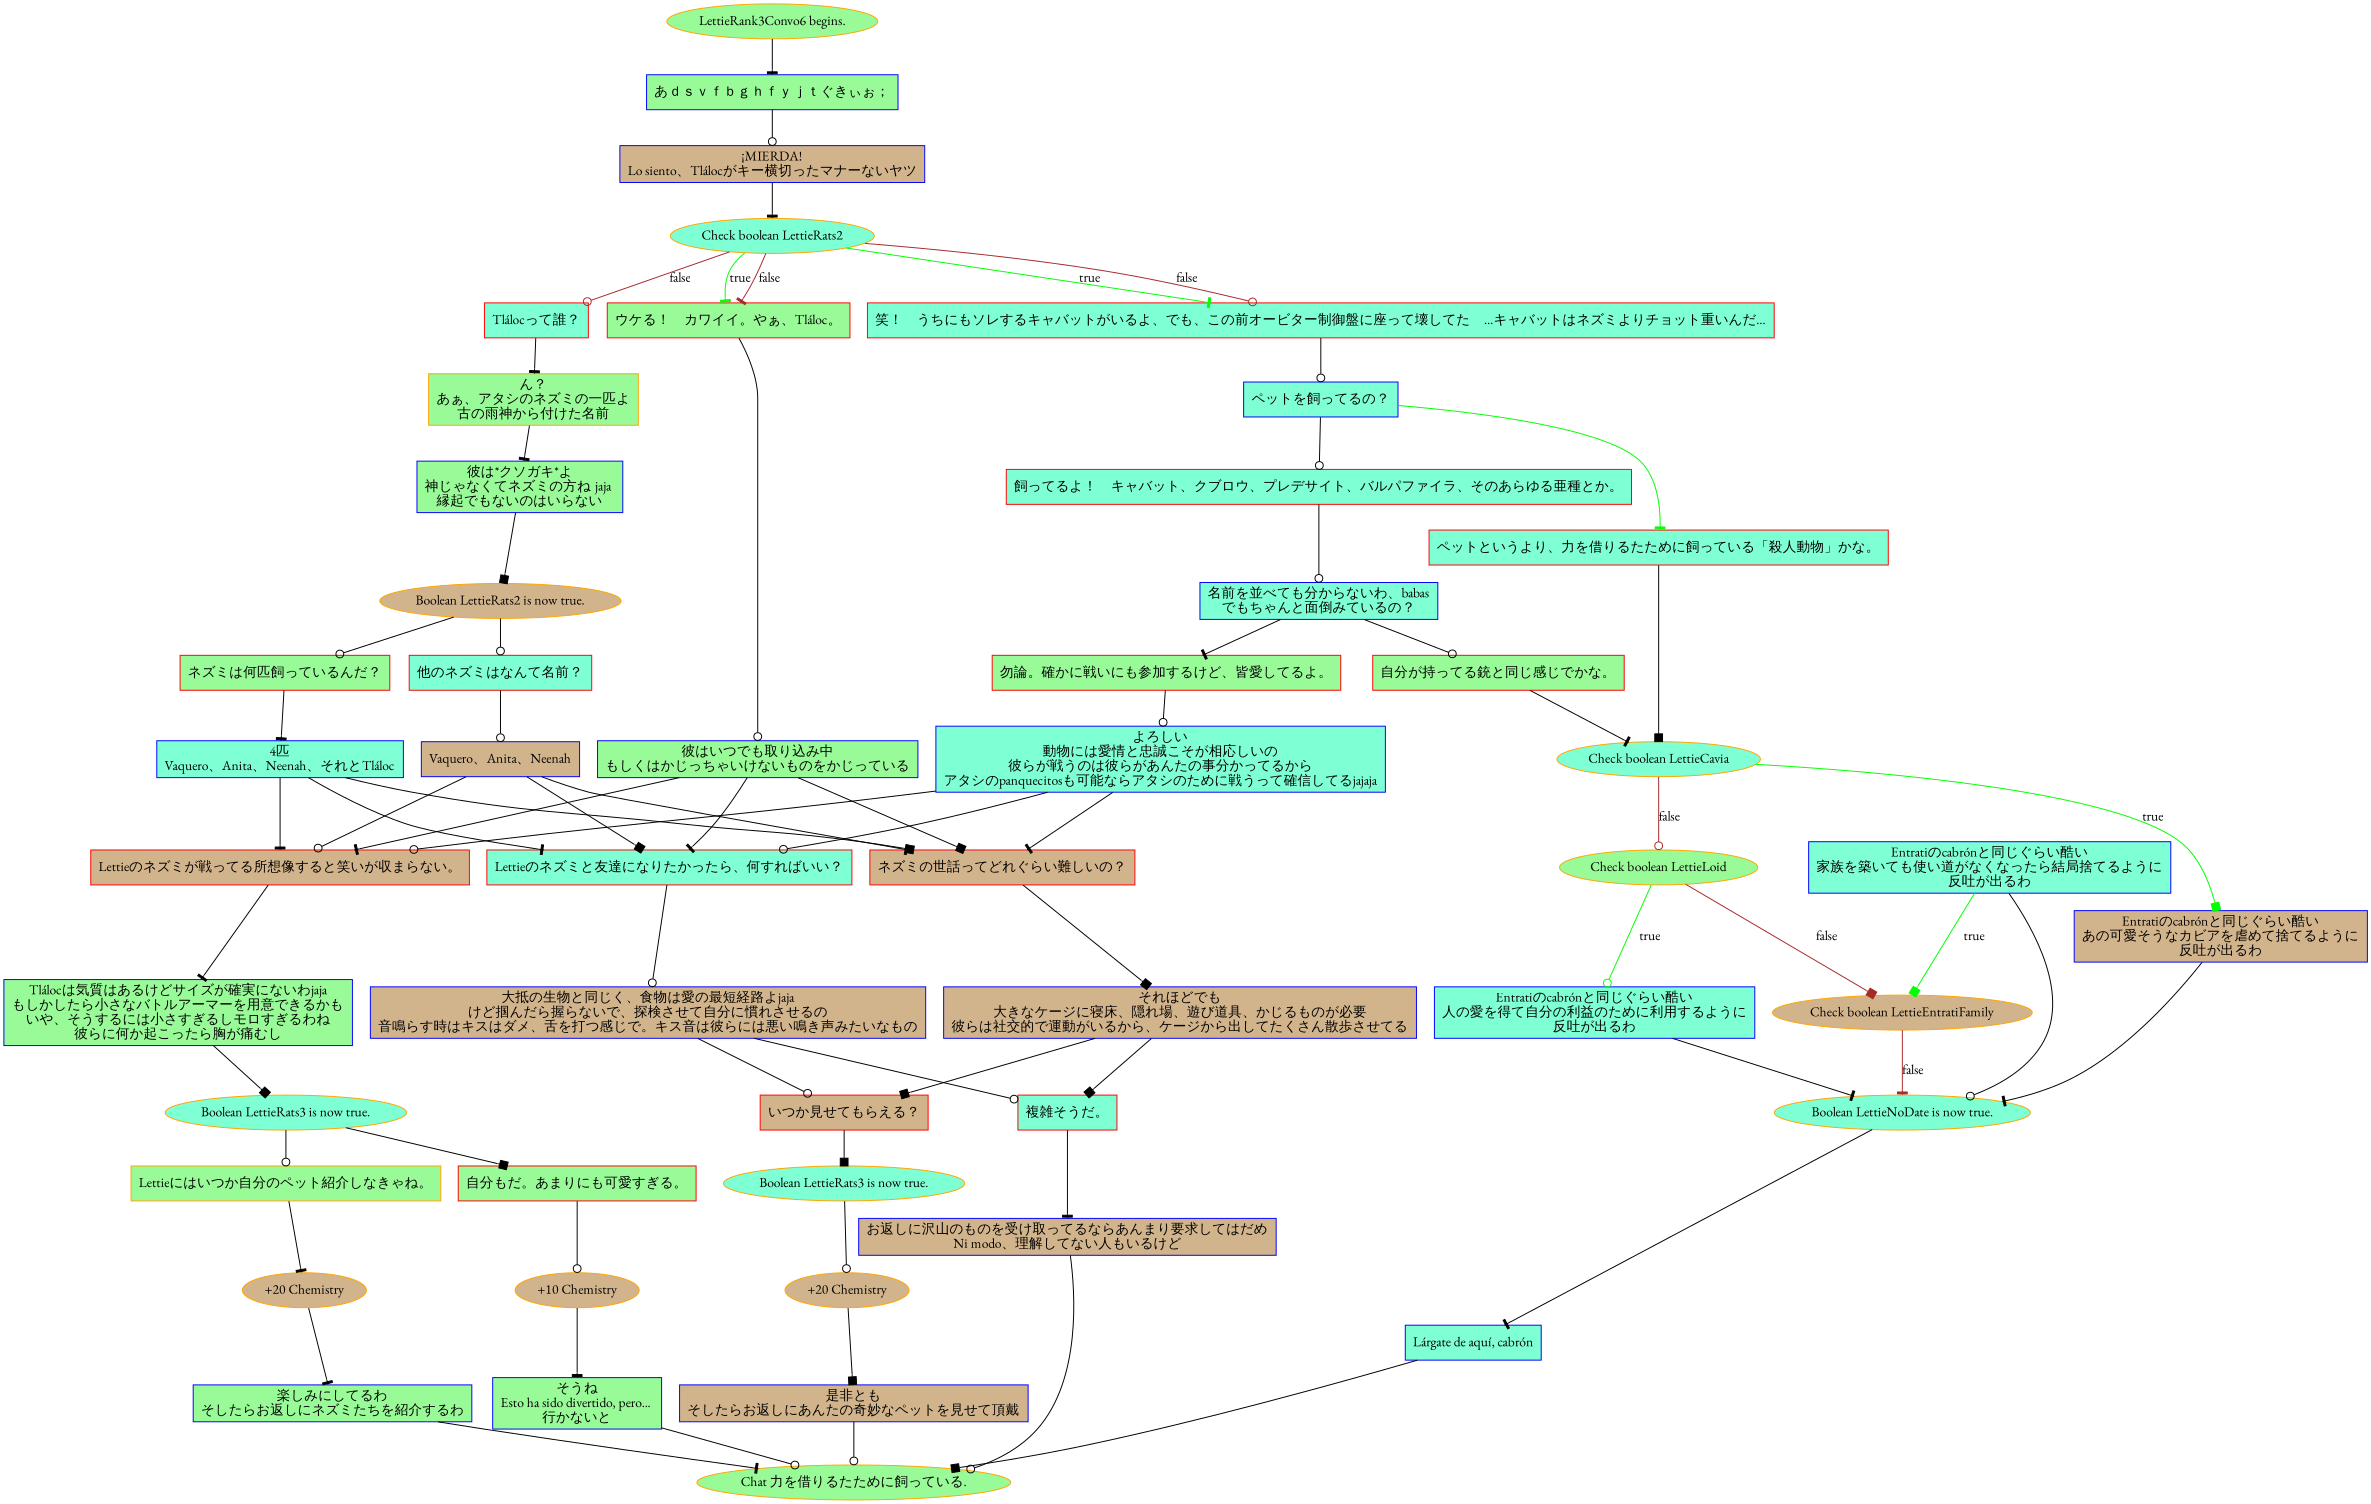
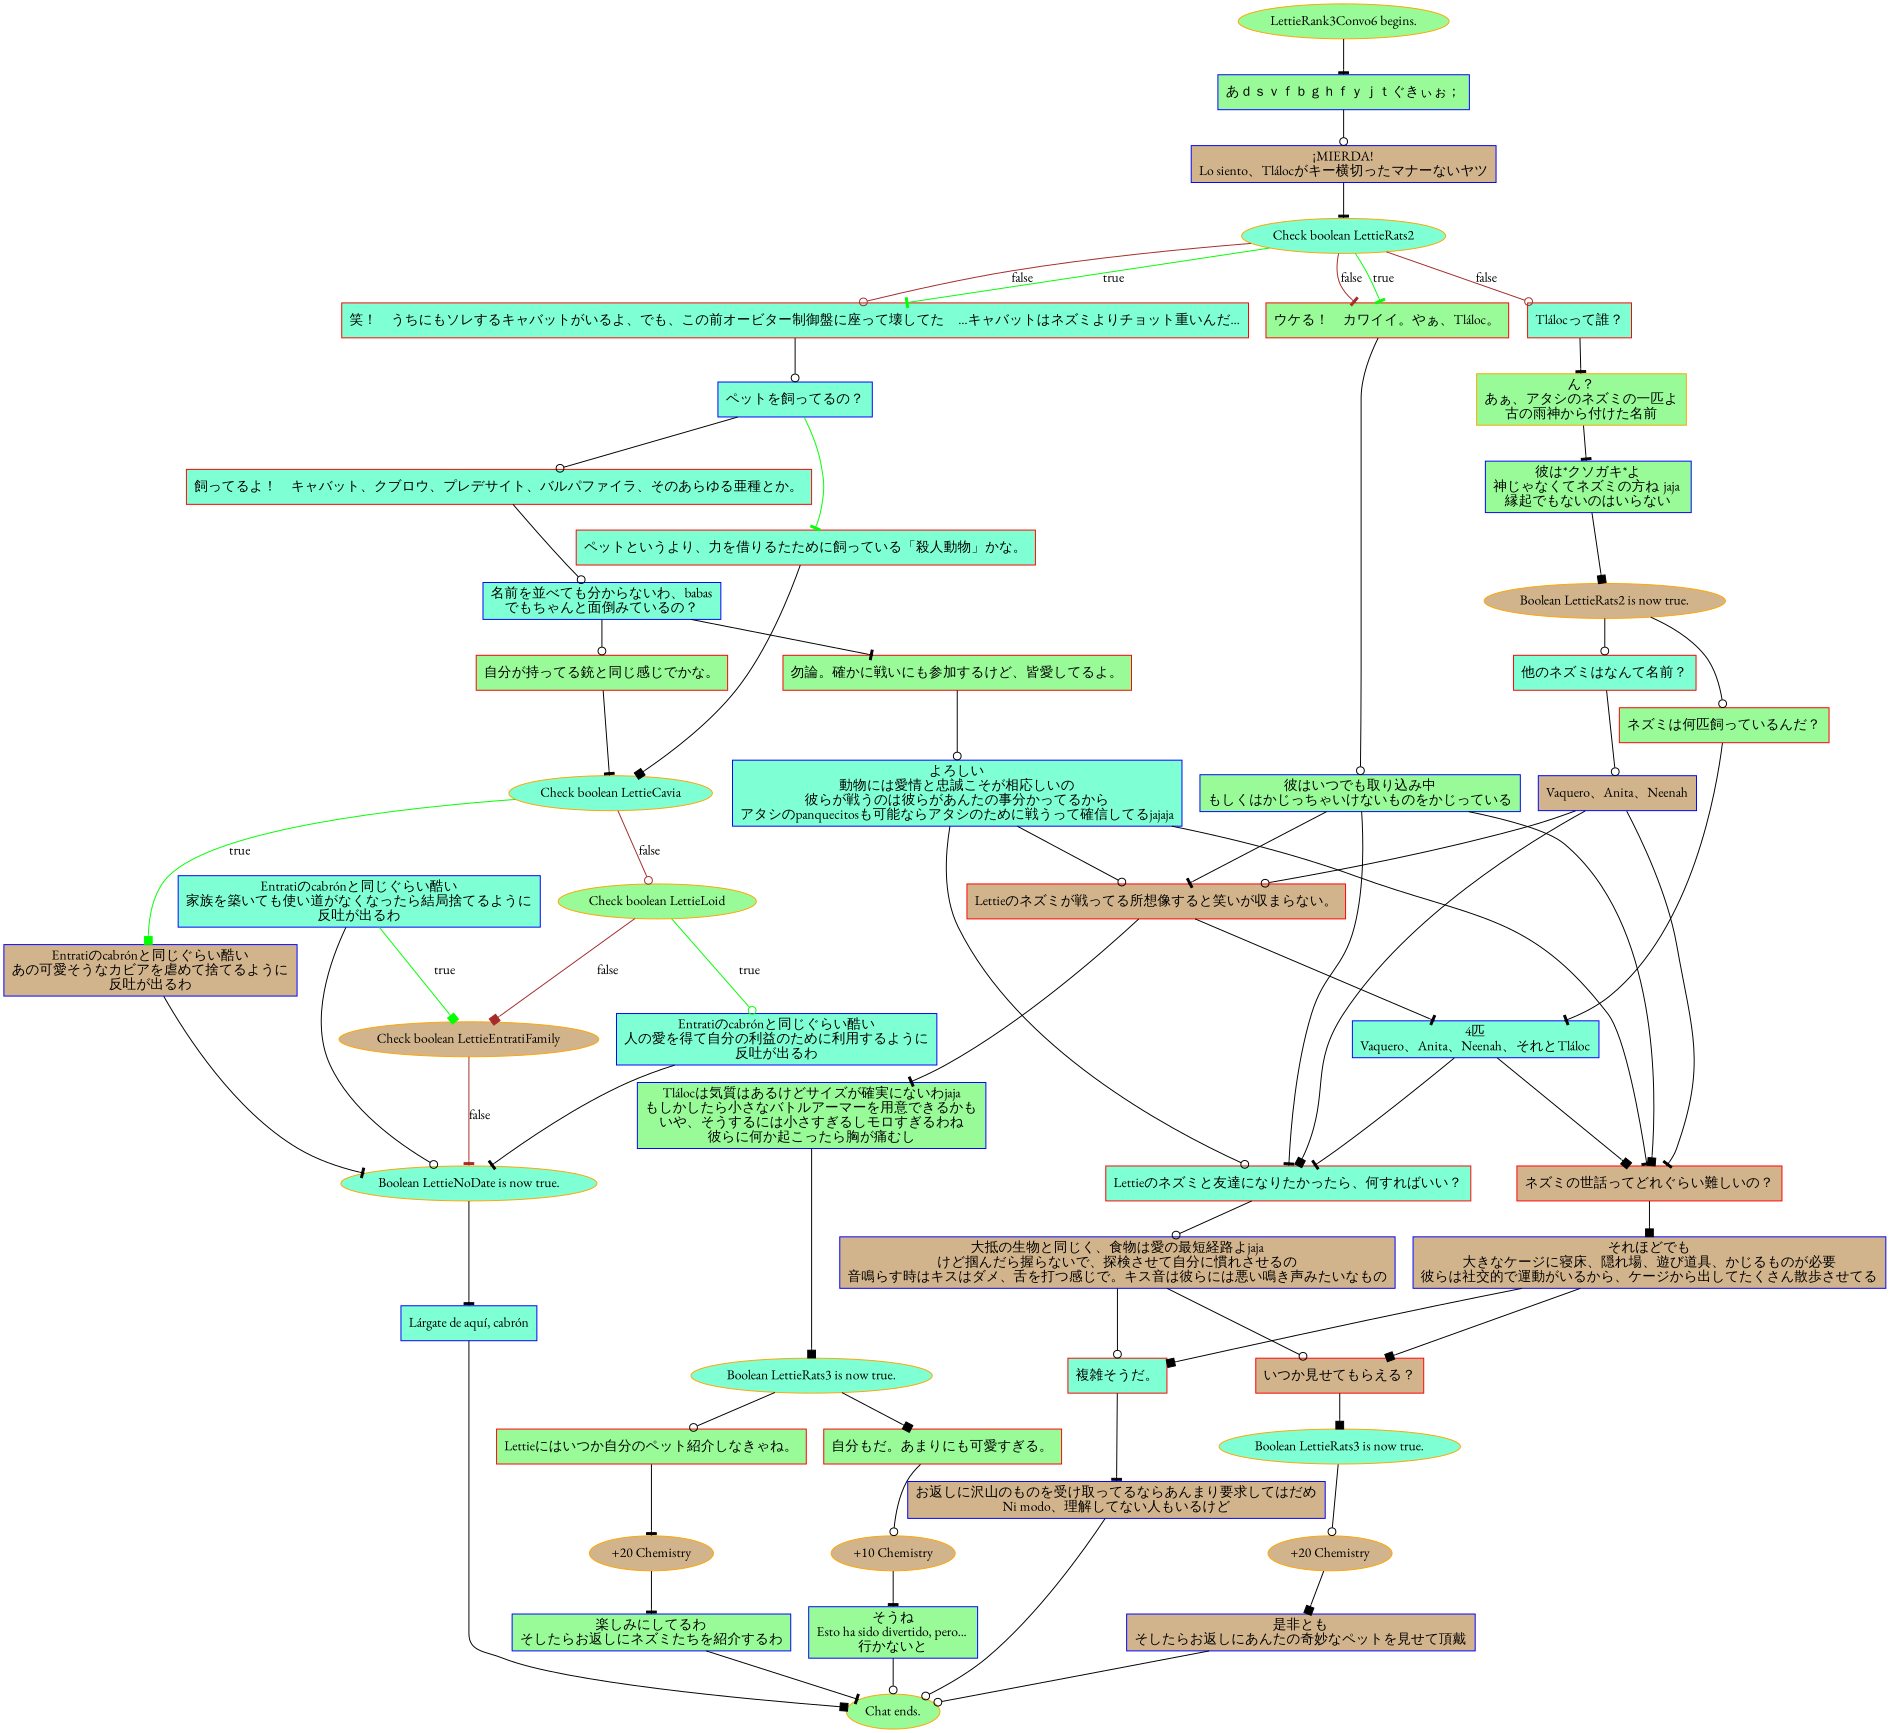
edge "4匹 Vaquero、Anita、Neenah、それとTláloc" -> "Lettieのネズミが戦ってる所想像すると笑いが収まらない。": reversed
node "Lettieにはいつか自分のペット紹介しなきゃね。": color orange -> red
node "Chat 力を借りるたために飼っている.": label "Chat 力を借りるたために飼っている." -> "Chat ends."
